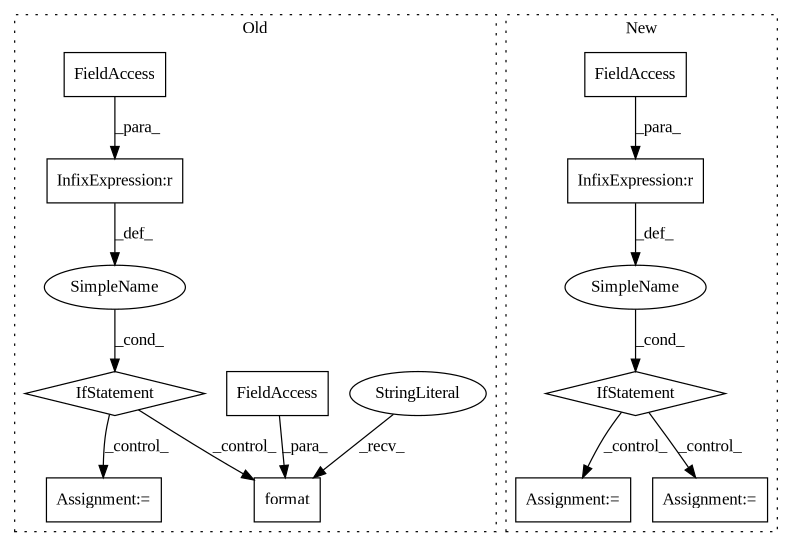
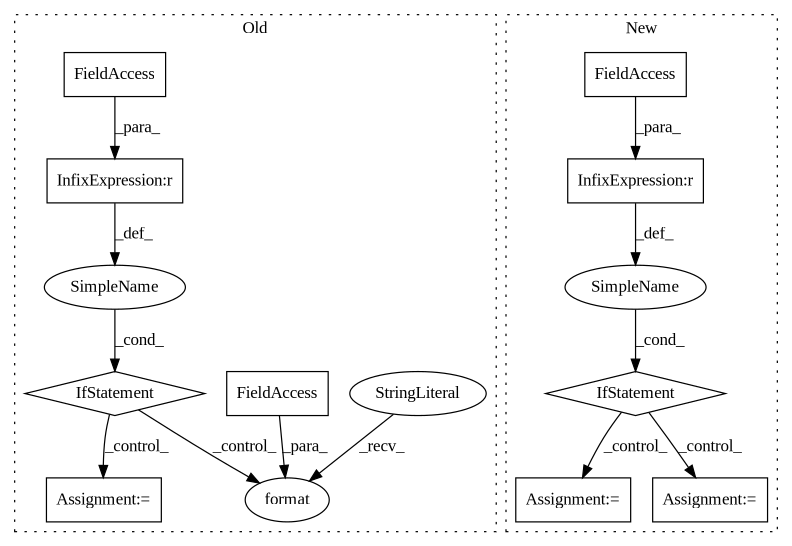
node "format": shape box -> ellipse
